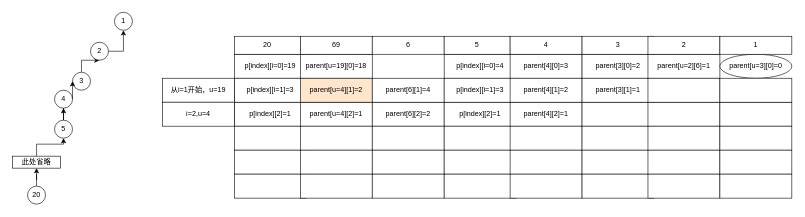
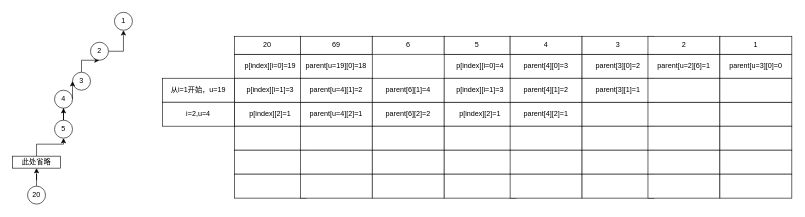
node "parent[u=3][0]=0": shape ellipse -> rectangle
node "parent[u=4][1]=2": fillcolor #ffe6cc -> #ffffff
